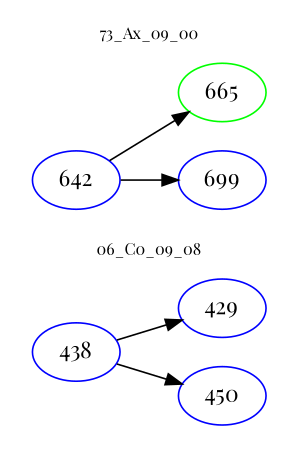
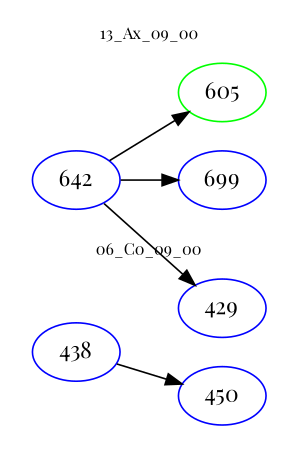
cluster "73_Ax_09_00": label "73_Ax_09_00" -> "13_Ax_09_00"
node "665": label "665" -> "605"
cluster "06_C0_09_08": label "06_C0_09_08" -> "06_C0_09_00"
edge "438" -> "429": now "642" -> "429"
